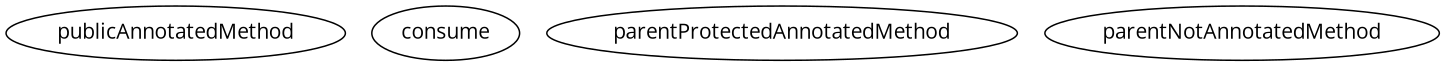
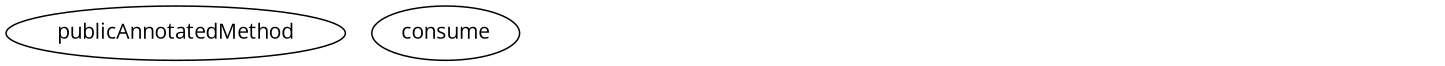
node "parentProtectedAnnotatedMethod": removed
node "parentNotAnnotatedMethod": removed
